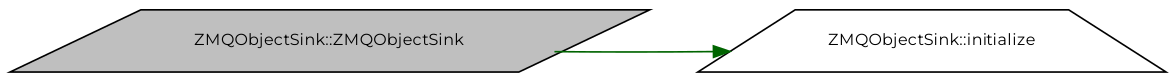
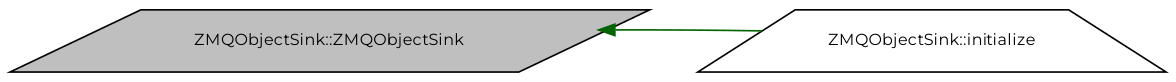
edge "ZMQObjectSink::ZMQObjectSink" -> "ZMQObjectSink::initialize": reversed
